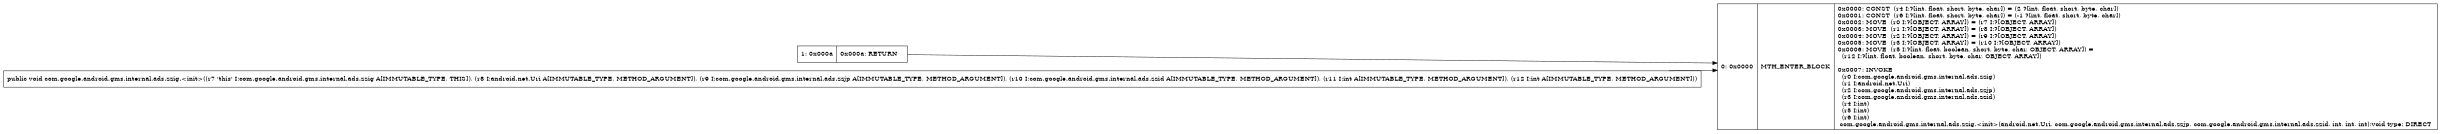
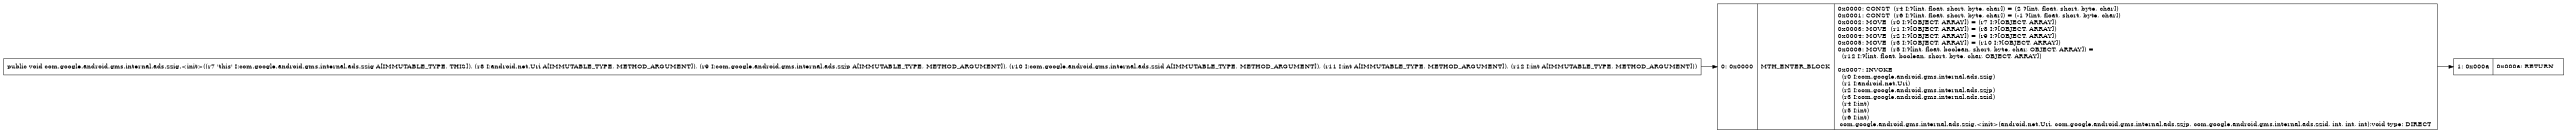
edge "1: 0x000a" -> "0: 0x0000": reversed
